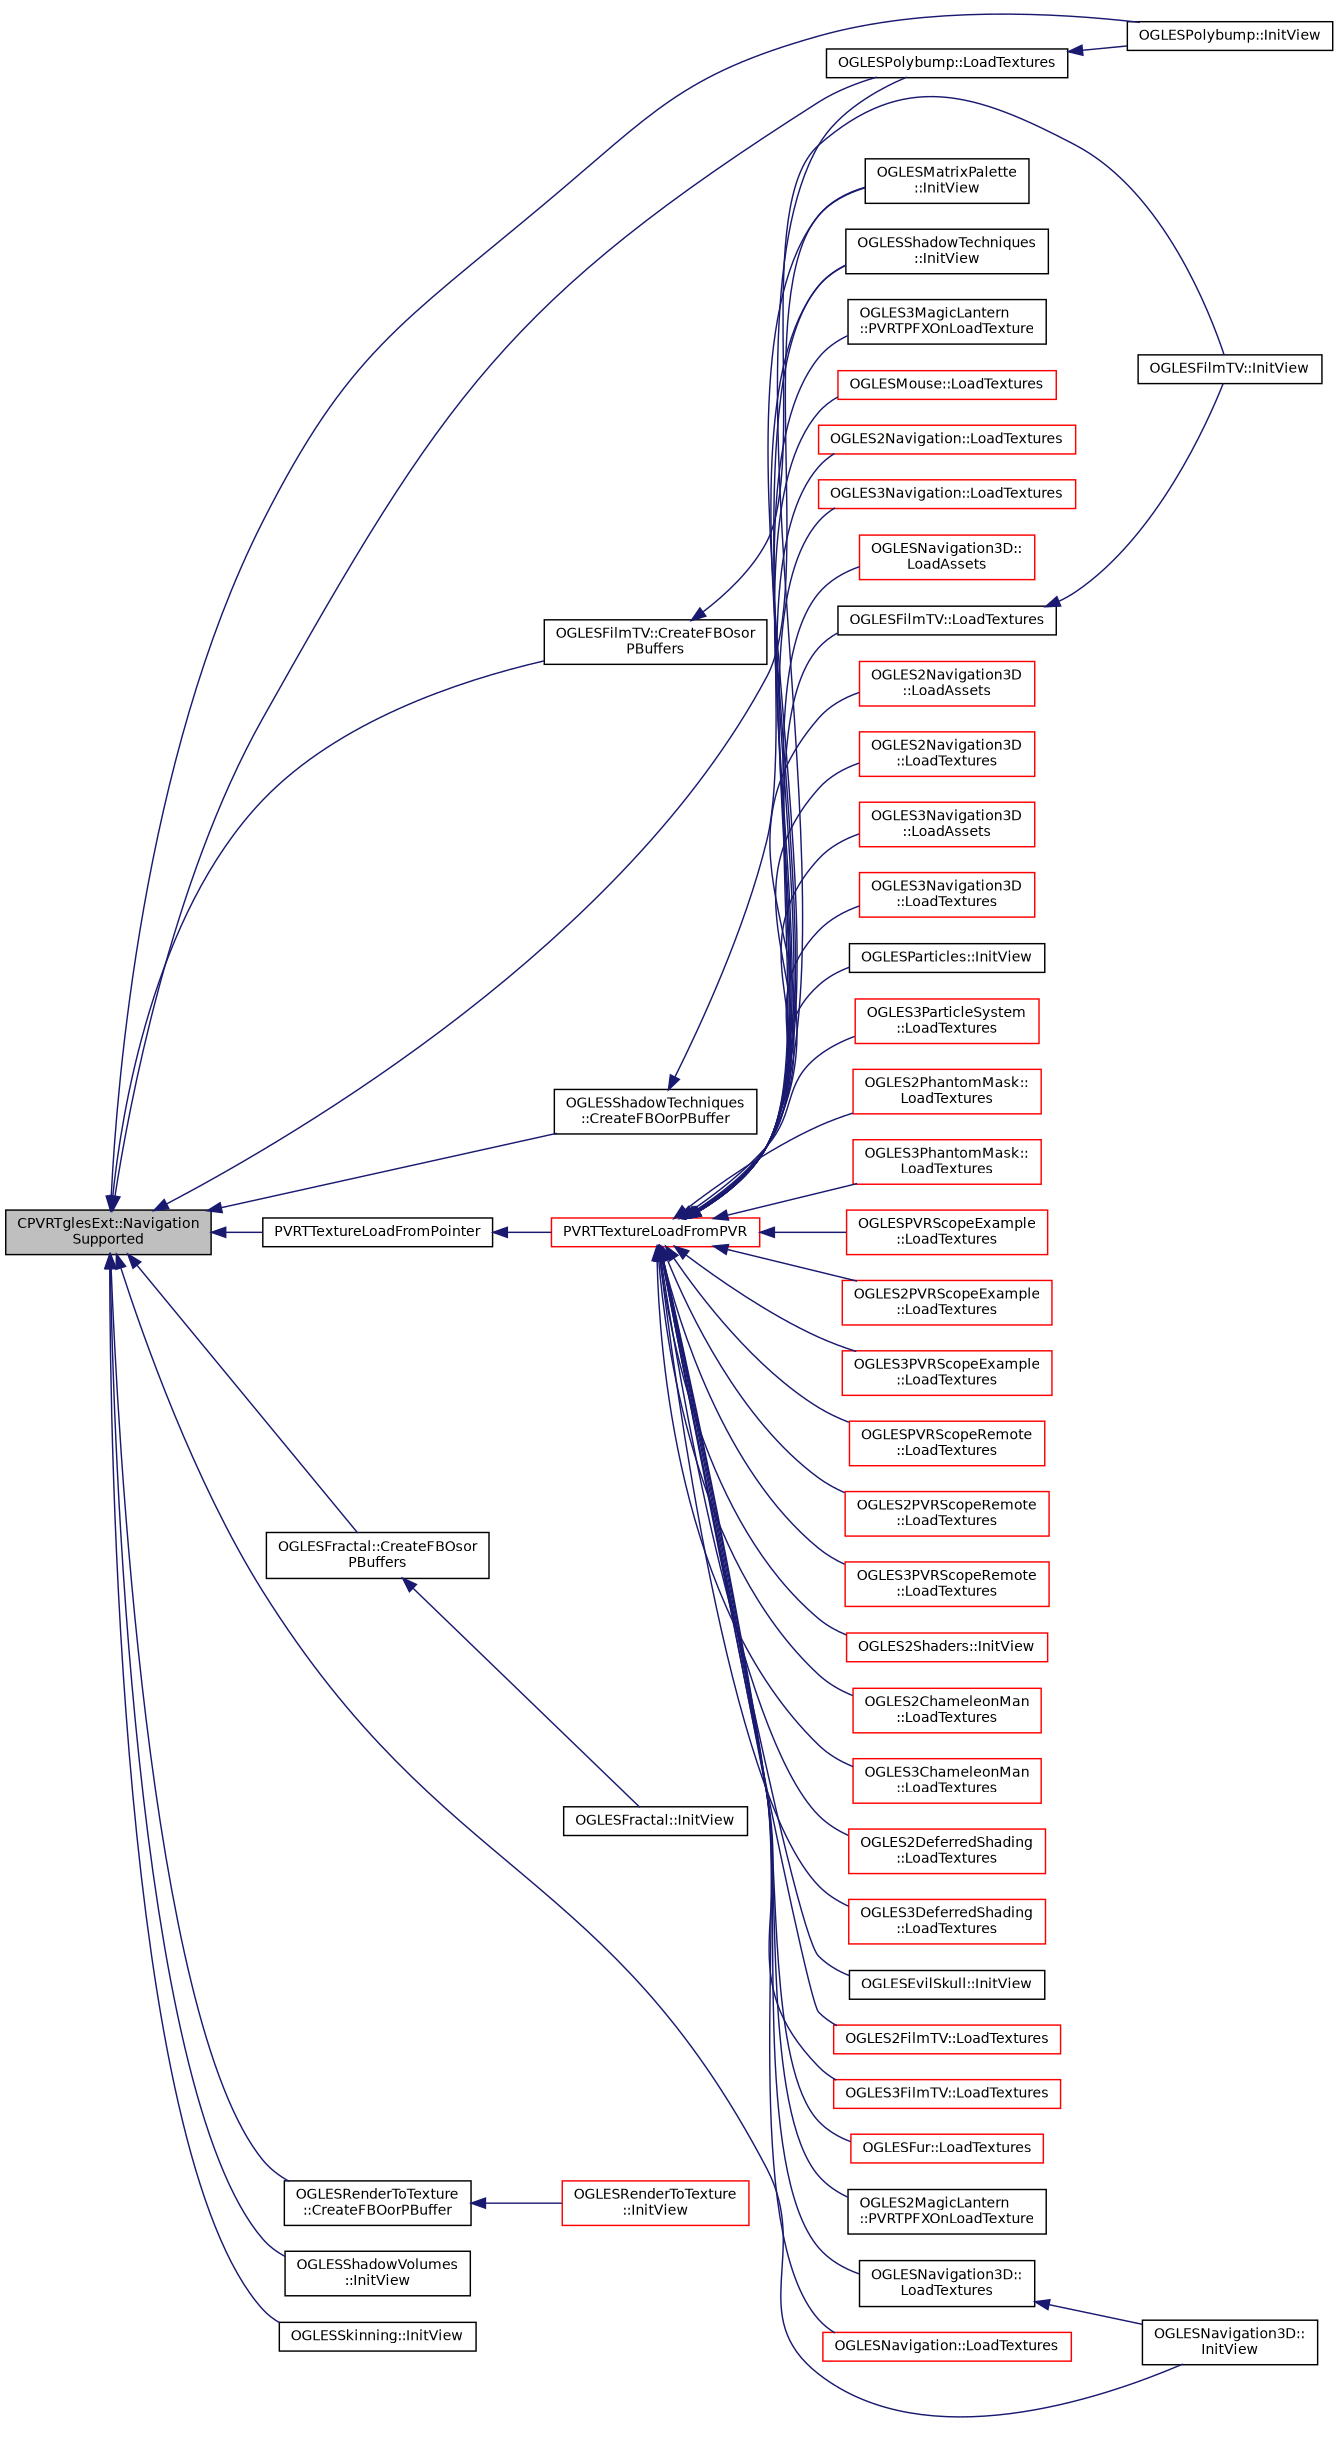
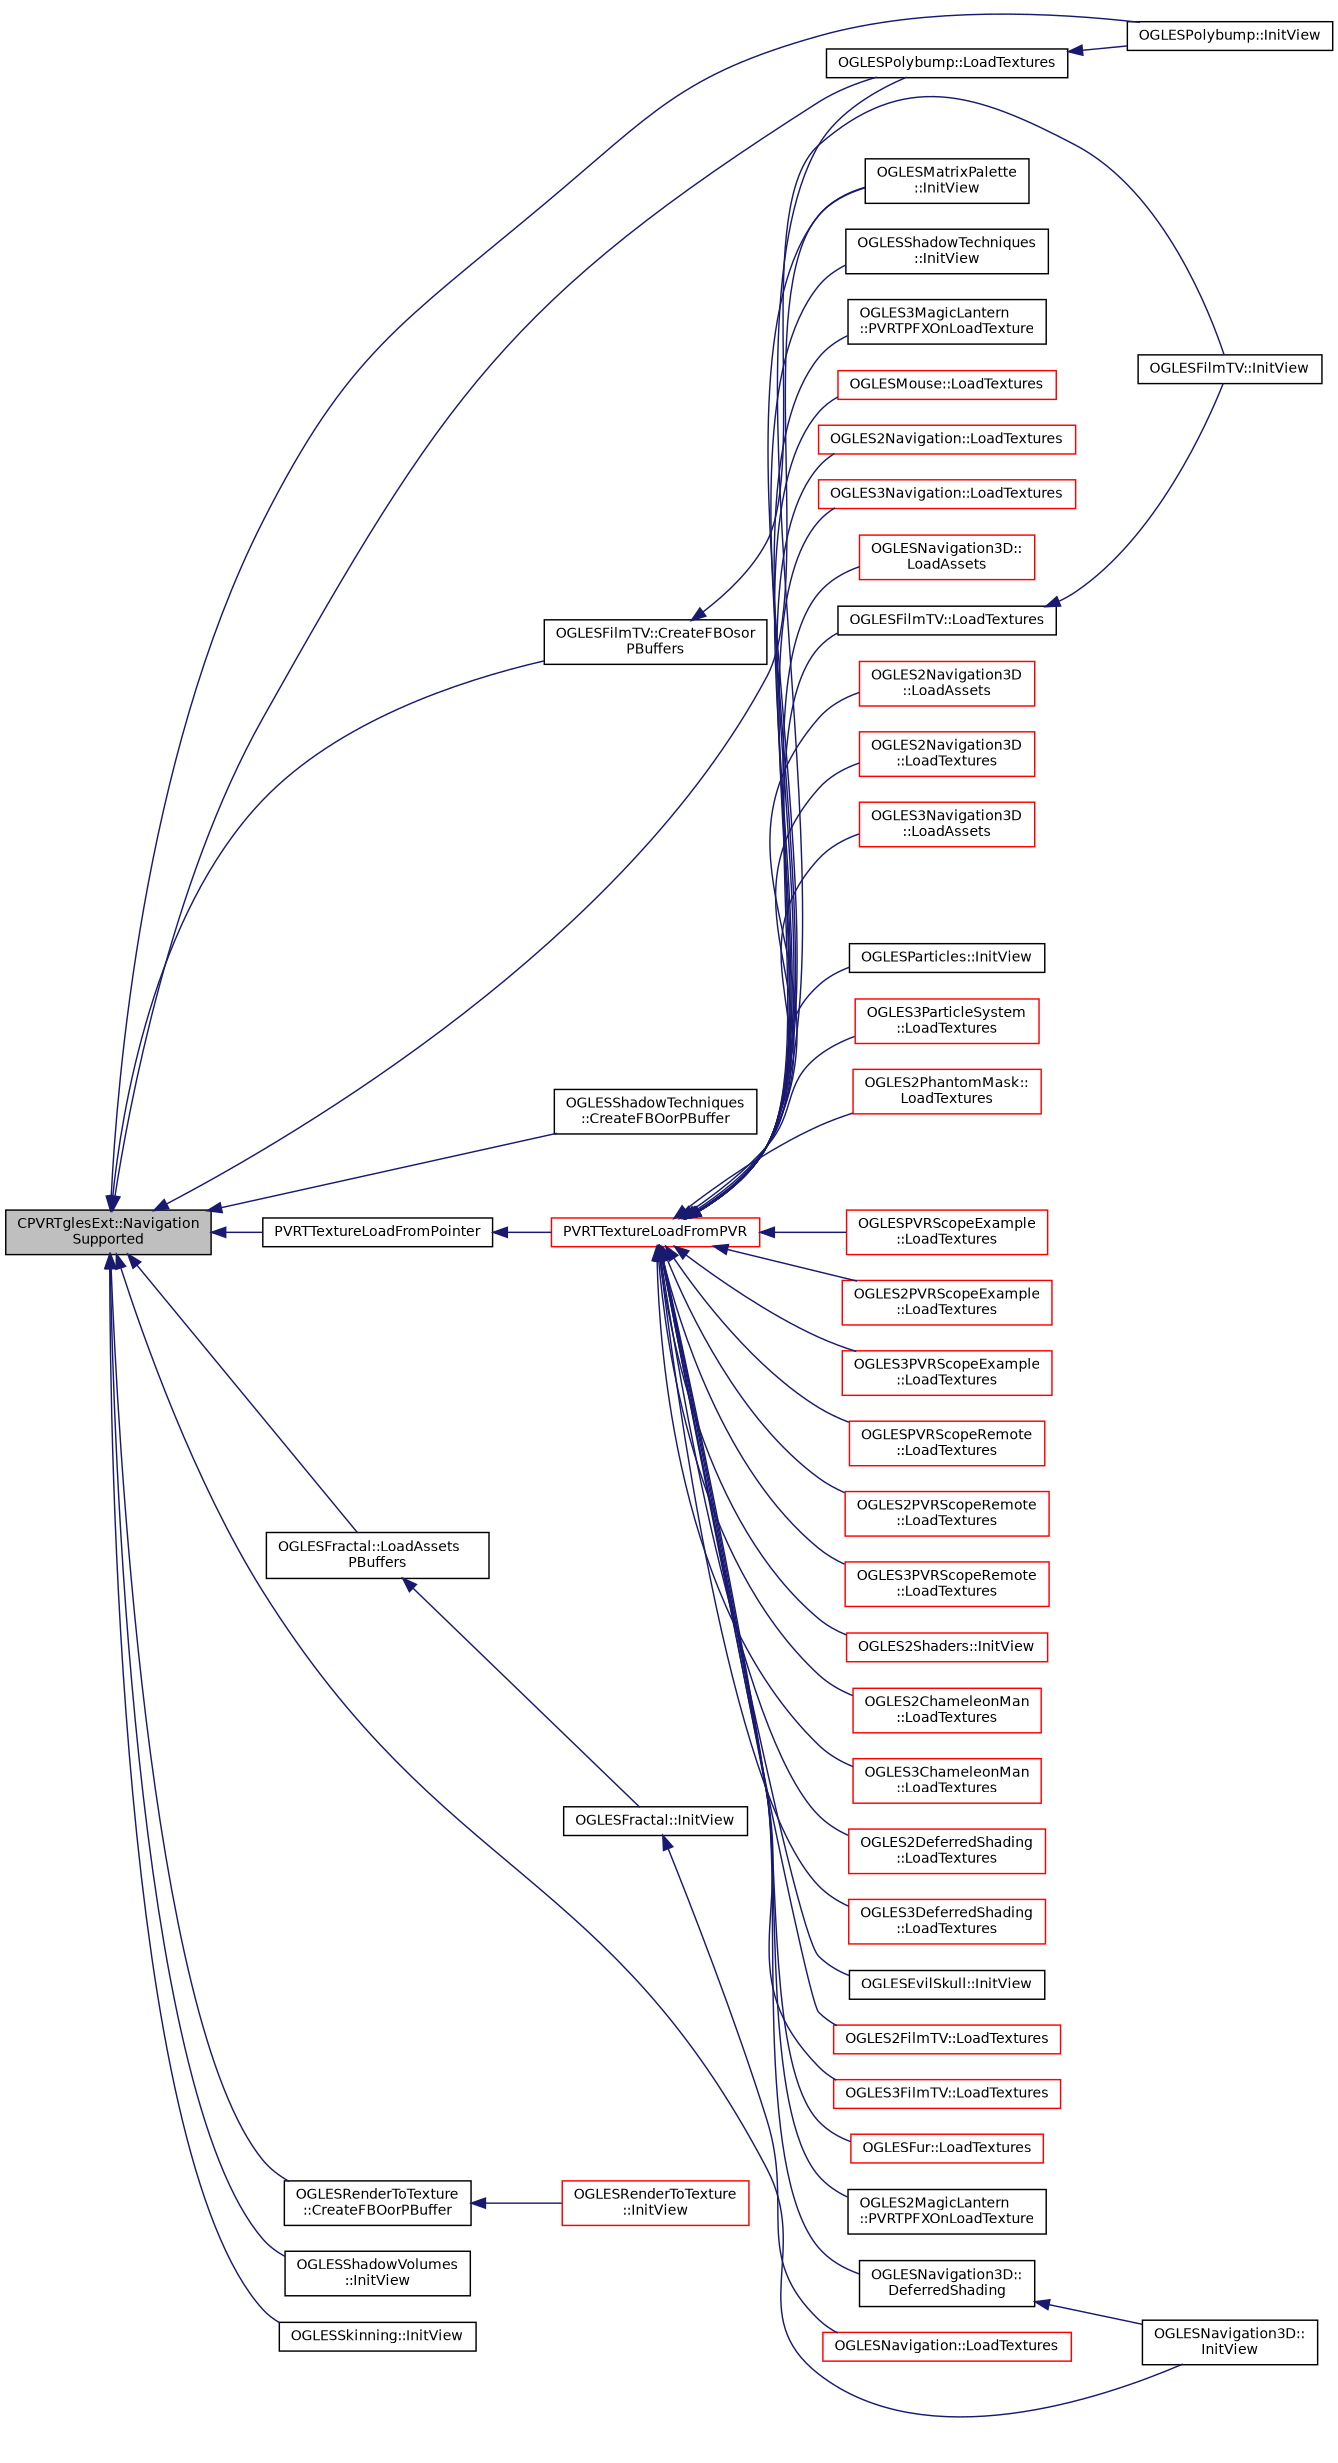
edge "OGLESShadowTechniques ::InitView" -> "OGLESShadowTechniques ::CreateFBOorPBuffer": removed
node "OGLES3Navigation3D ::LoadTextures": removed
node "OGLES3PhantomMask:: LoadTextures": removed
node "OGLESFractal::CreateFBOsor PBuffers": label "OGLESFractal::CreateFBOsor PBuffers" -> "OGLESFractal::LoadAssets PBuffers"
edge "OGLESNavigation::LoadTextures" -> "PVRTTextureLoadFromPVR": now "OGLESNavigation::LoadTextures" -> "OGLESFractal::InitView"
node "OGLESNavigation3D:: LoadTextures": label "OGLESNavigation3D:: LoadTextures" -> "OGLESNavigation3D:: DeferredShading"
